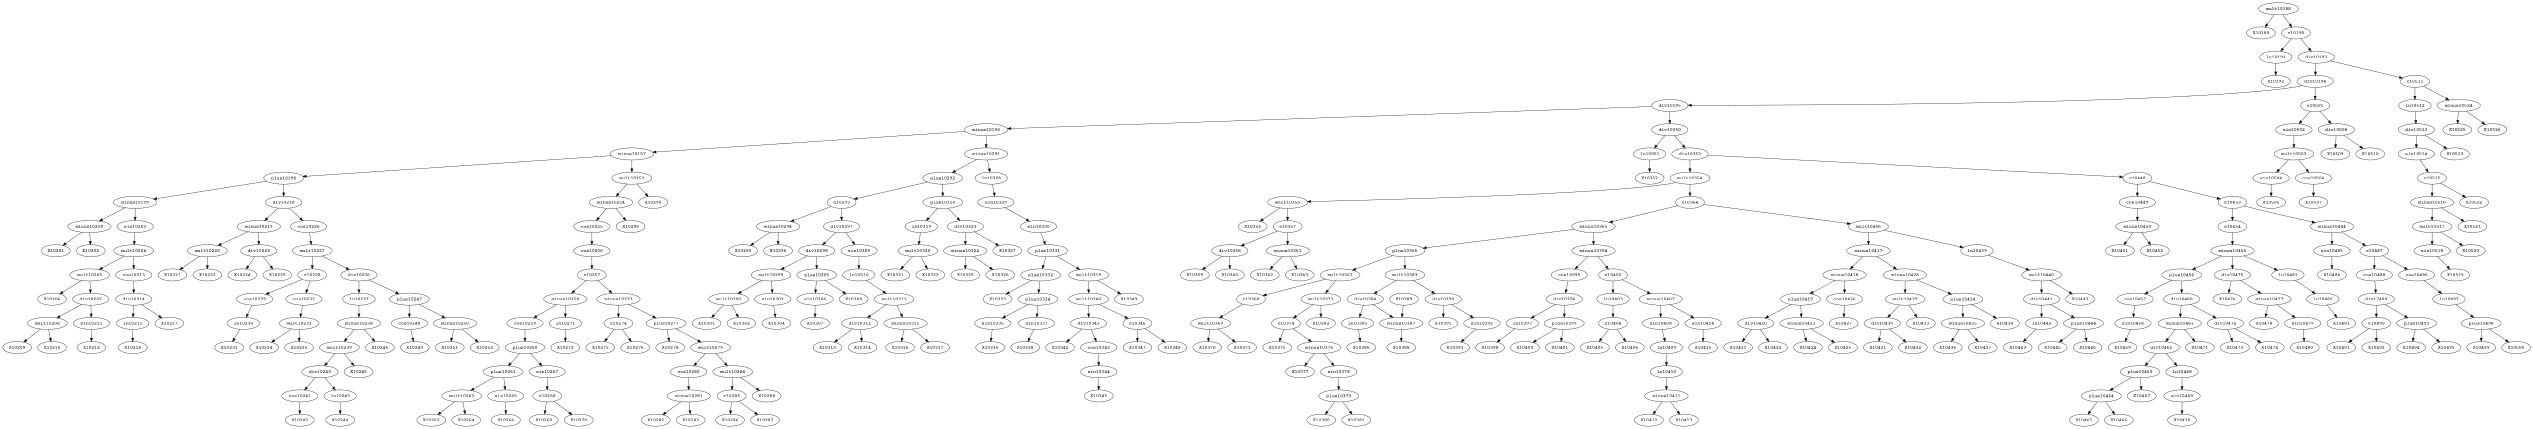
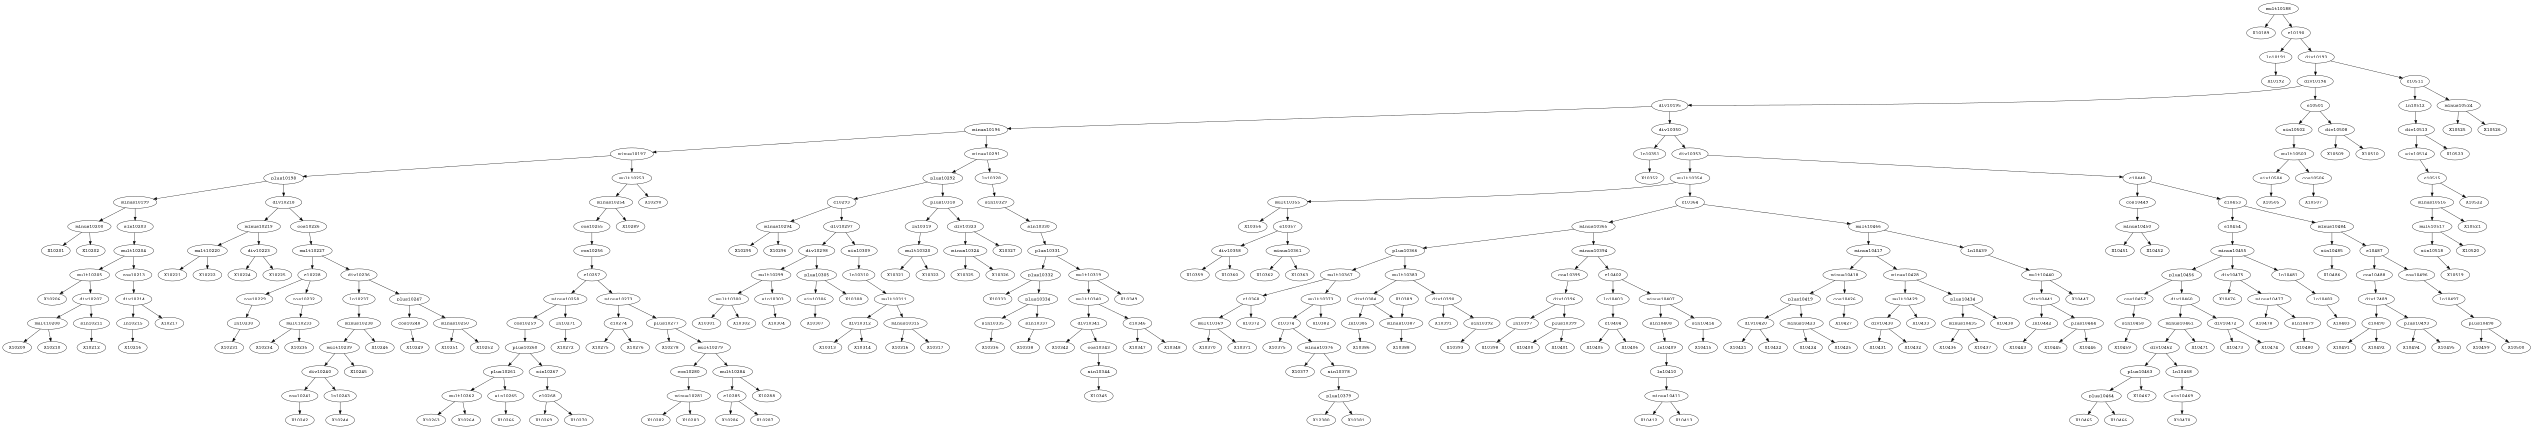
node "X10372": added
